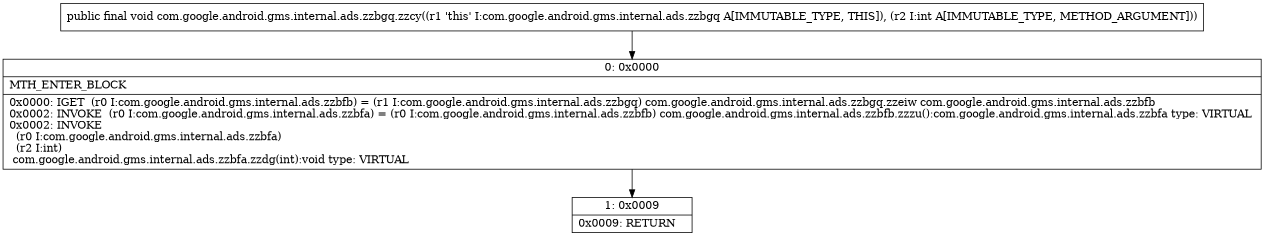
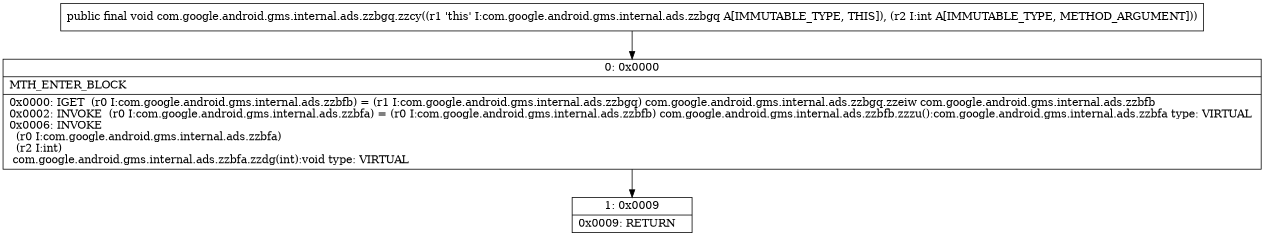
node "0: 0x0000": text "0x0002: INVOKE" -> "0x0006: INVOKE"
